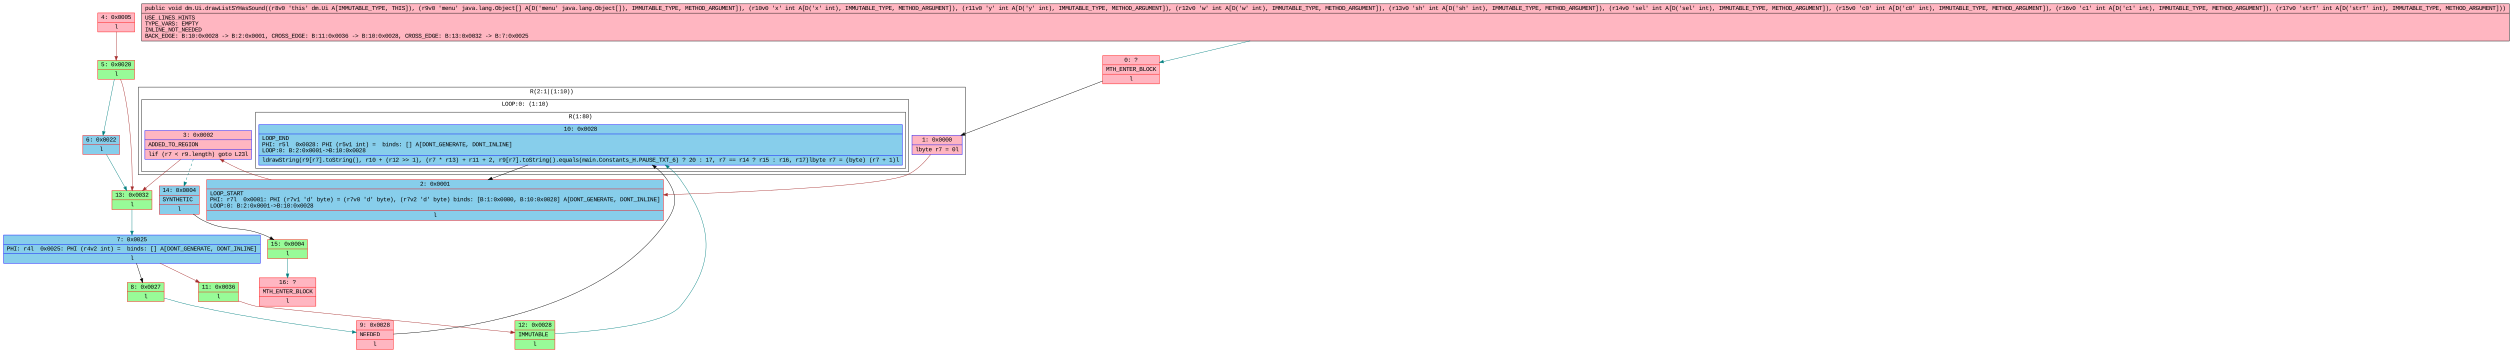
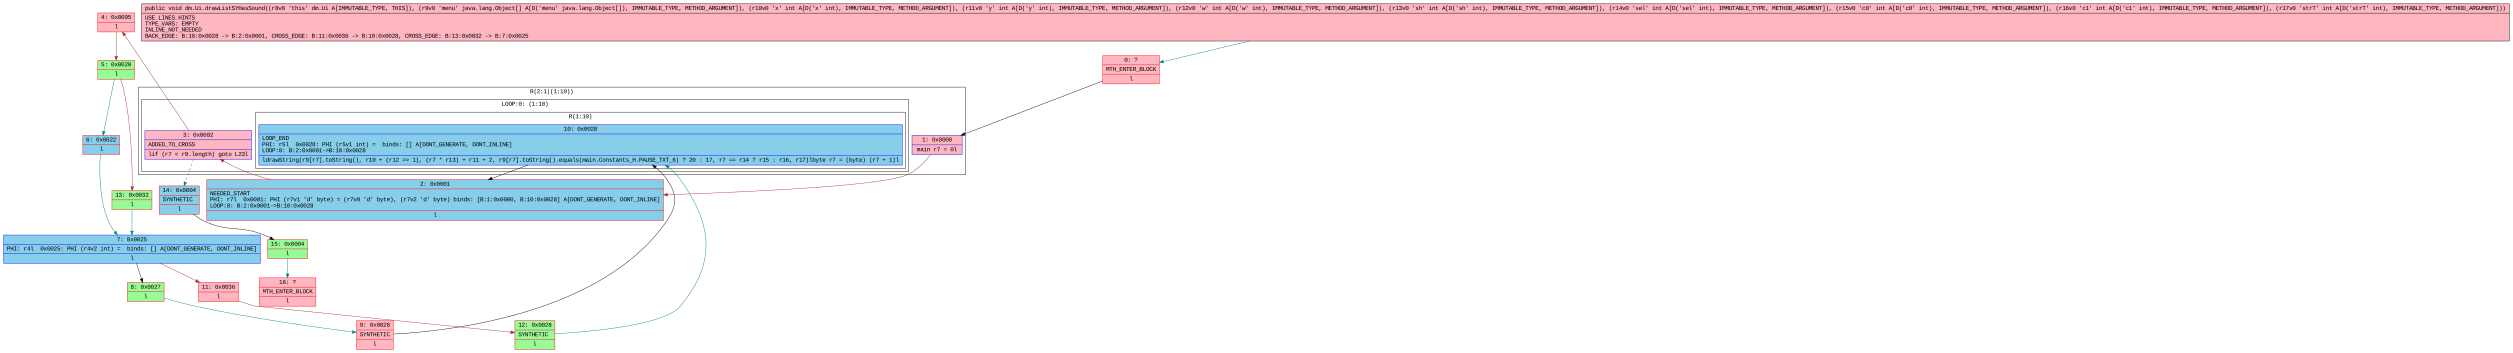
cluster "R(1:80)": label "R(1:80)" -> "R(1:10)"
node "3: 0x0002": text "ADDED_TO_REGION" -> "ADDED_TO_CROSS"
node "1: 0x0000": text "lbyte r7 = 0l" -> "main r7 = 0l"
edge "6: 0x0022" -> "13: 0x0032": now "6: 0x0022" -> "7: 0x0025"
edge "3: 0x0002" -> "13: 0x0032": now "3: 0x0002" -> "4: 0x0005"
node "2: 0x0001": text "LOOP_START" -> "NEEDED_START"
node "11: 0x0036": fillcolor palegreen -> lightpink
node "9: 0x0028": text "NEEDED" -> "SYNTHETIC"
node "12: 0x0028": text "IMMUTABLE" -> "SYNTHETIC"
